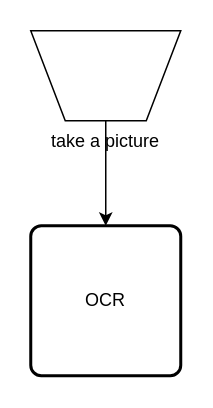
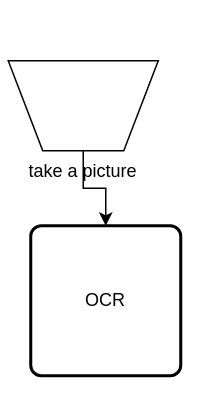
node "take a picture": moved (106, 76) -> (83, 106)
